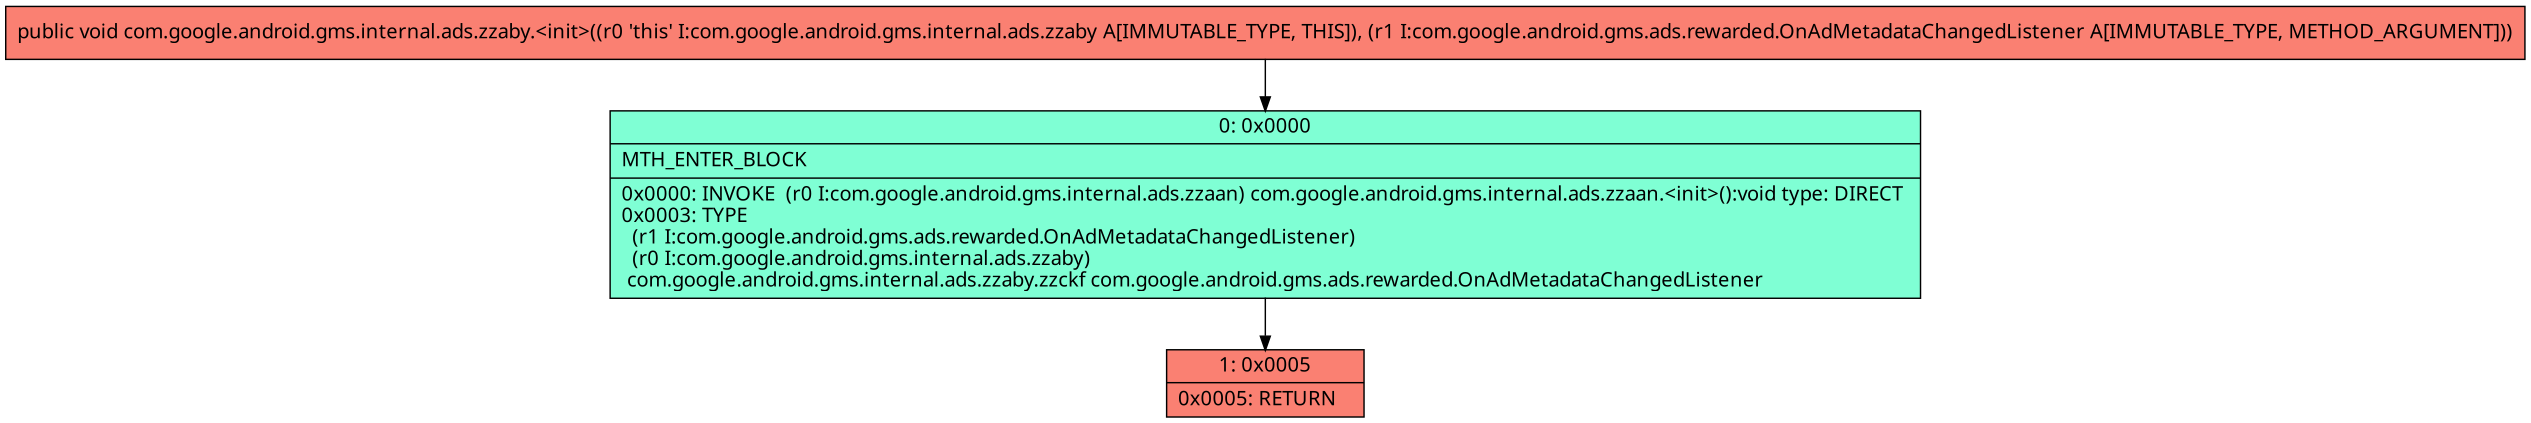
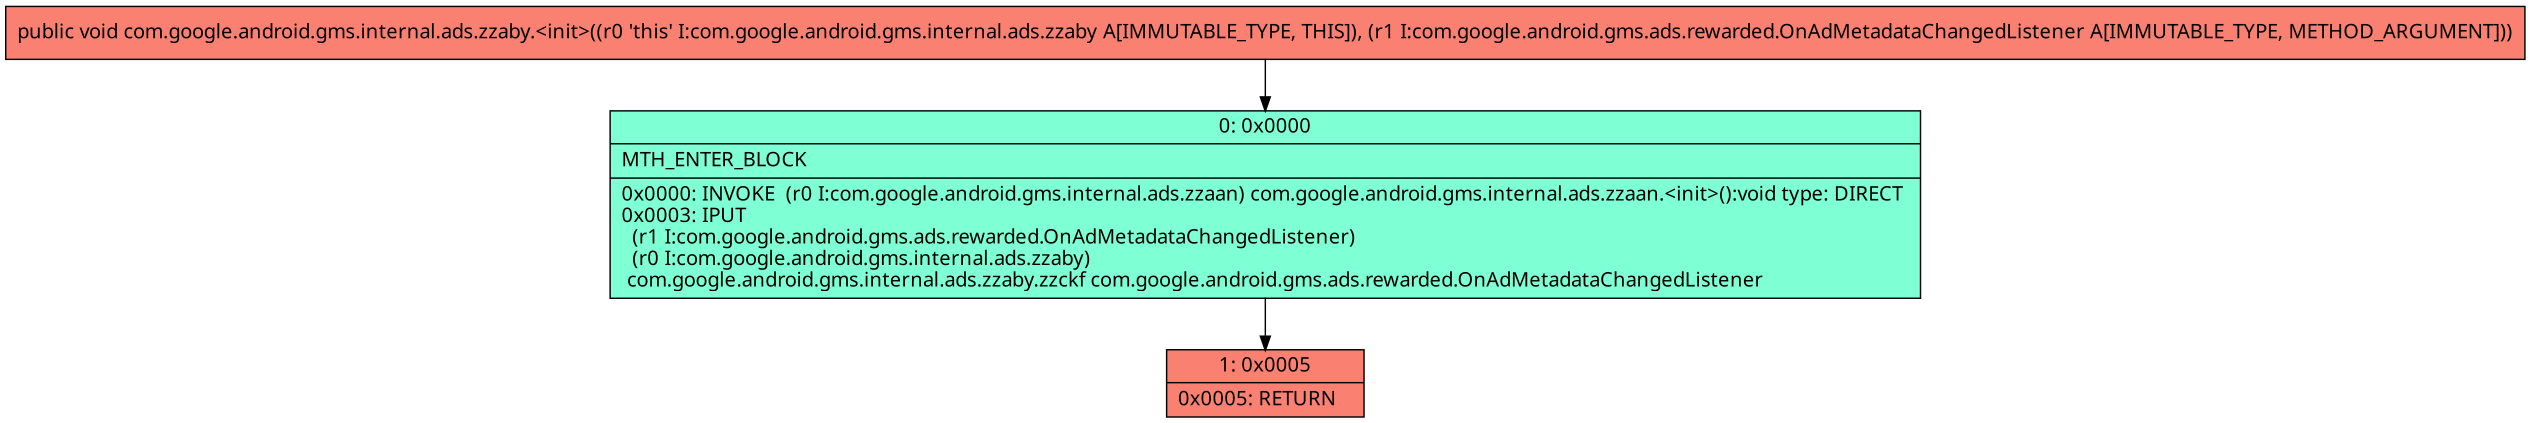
node "0: 0x0000": text "0x0003: TYPE" -> "0x0003: IPUT"
